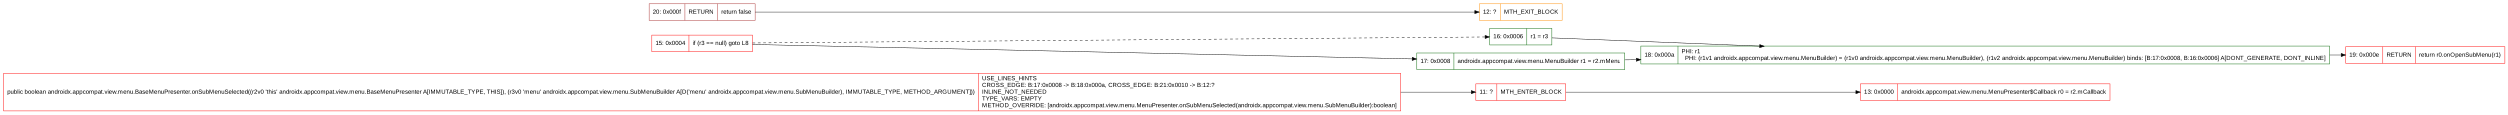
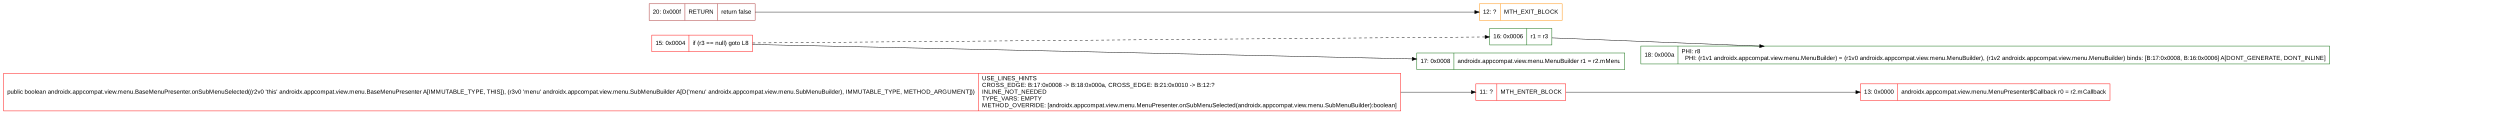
node "18: 0x000a": text "PHI: r1" -> "PHI: r8"
node "19: 0x000e": removed
edge "17: 0x0008" -> "18: 0x000a": removed
